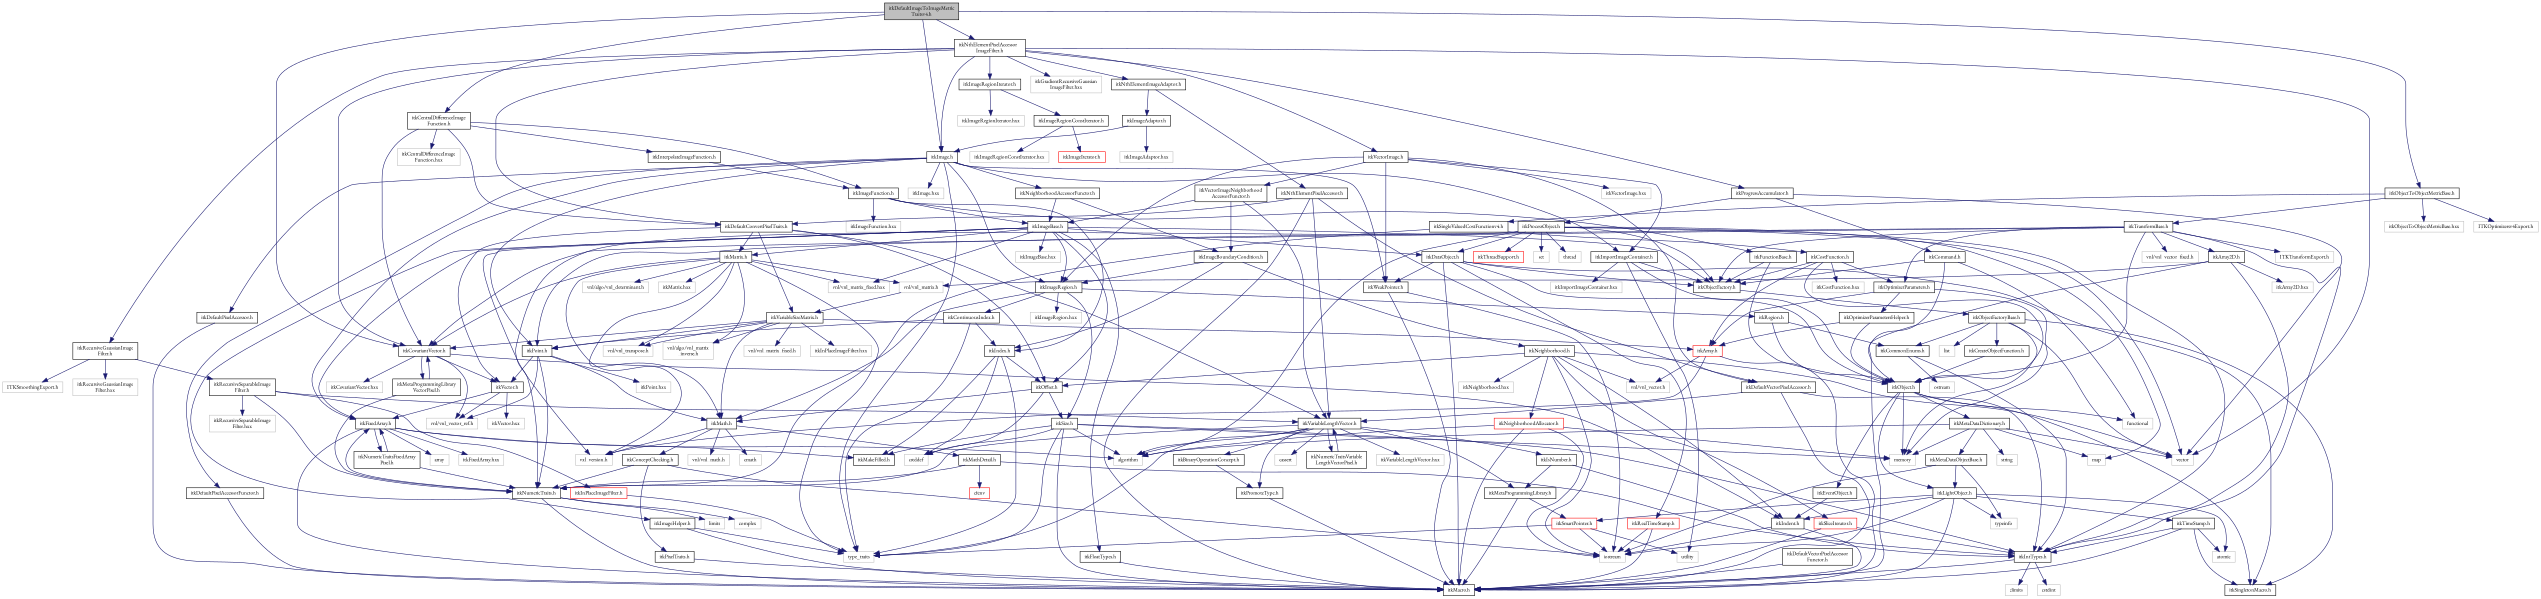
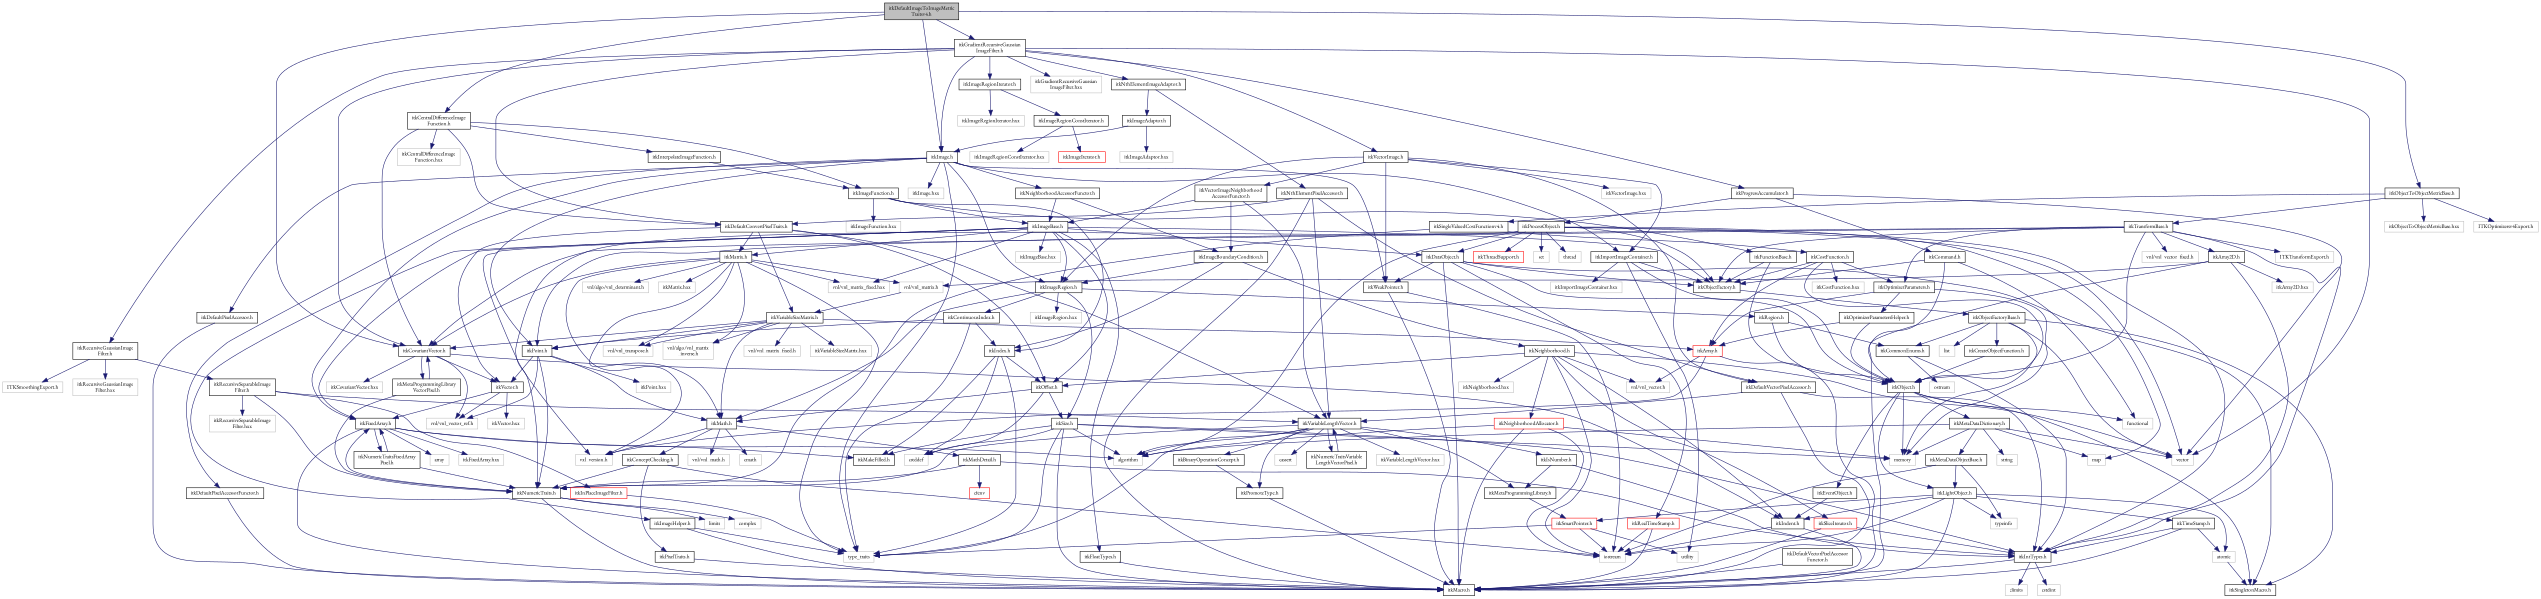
node "itkNthElementPixelAccessor ImageFilter.h": label "itkNthElementPixelAccessor ImageFilter.h" -> "itkGradientRecursiveGaussian ImageFilter.h"
node "itkInPlaceImageFilter.hxx": label "itkInPlaceImageFilter.hxx" -> "itkVariableSizeMatrix.hxx"
edge "itkMetaProgrammingLibrary.h" -> "itkMacro.h": removed
edge "itkTimeStamp.h" -> "itkSingletonMacro.h": now "atomic" -> "itkSingletonMacro.h"
